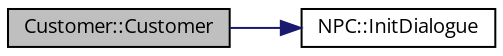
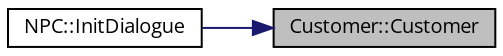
edge "Customer::Customer" -> "NPC::InitDialogue": reversed
